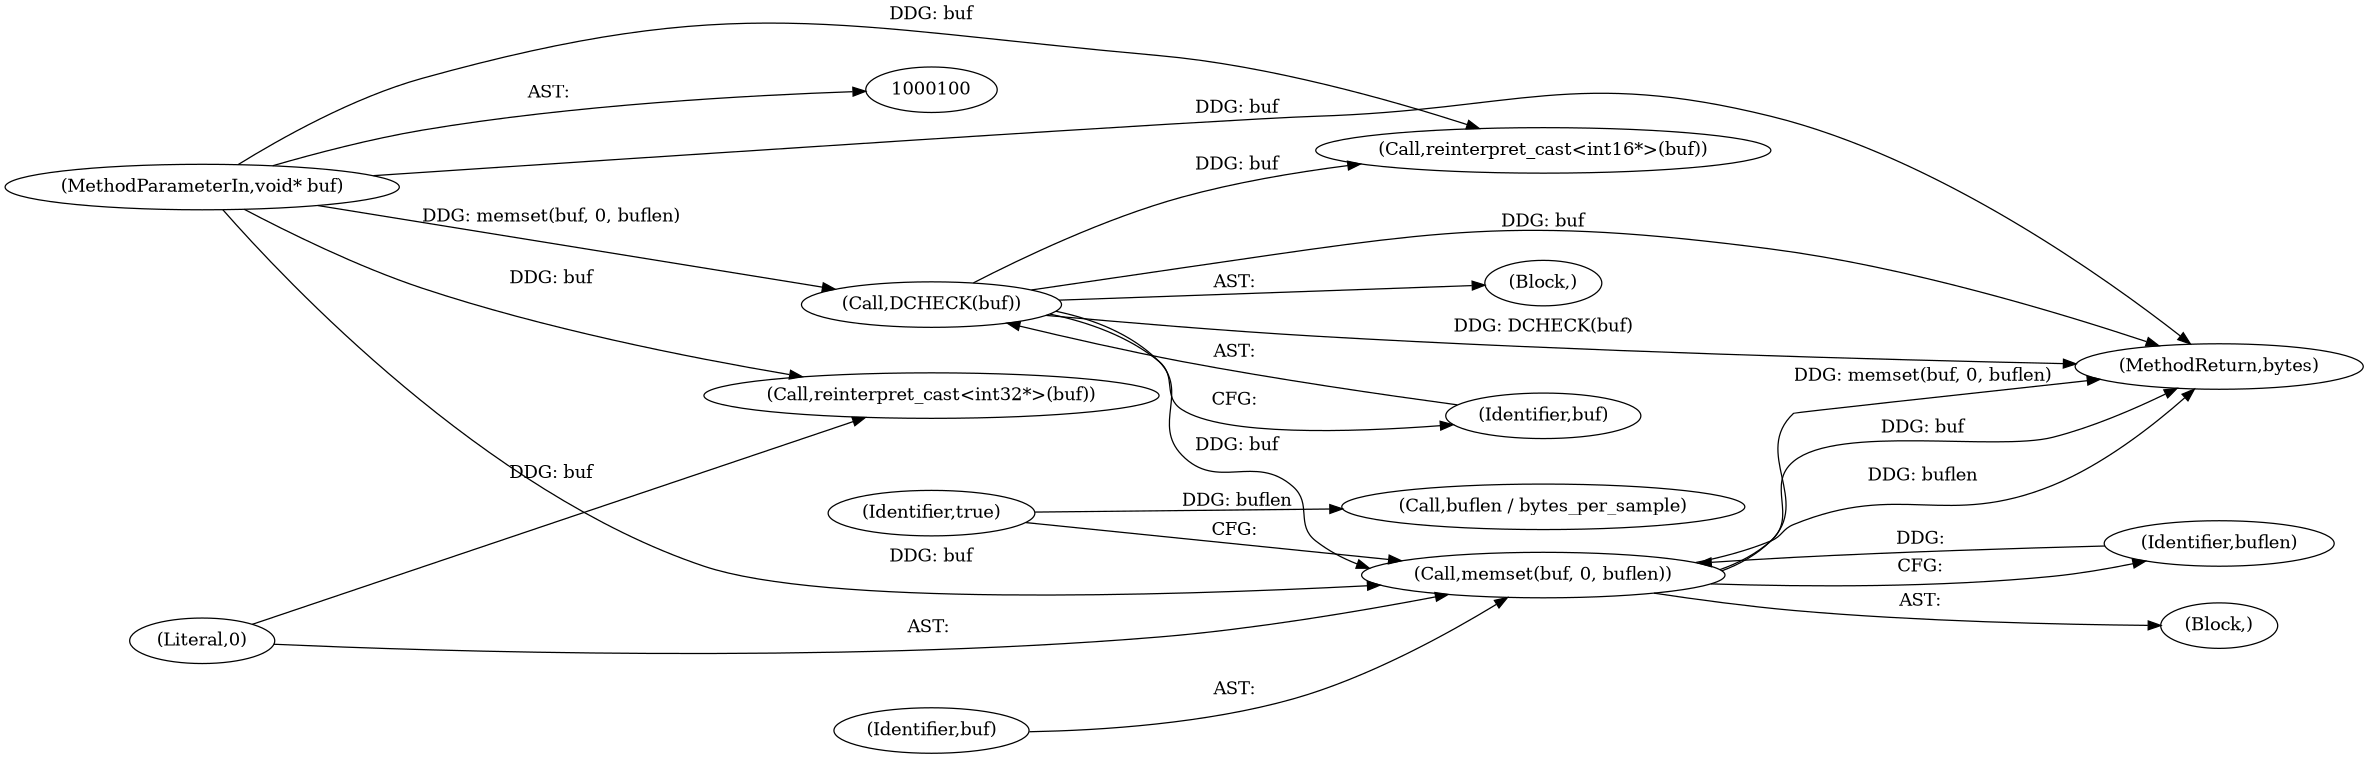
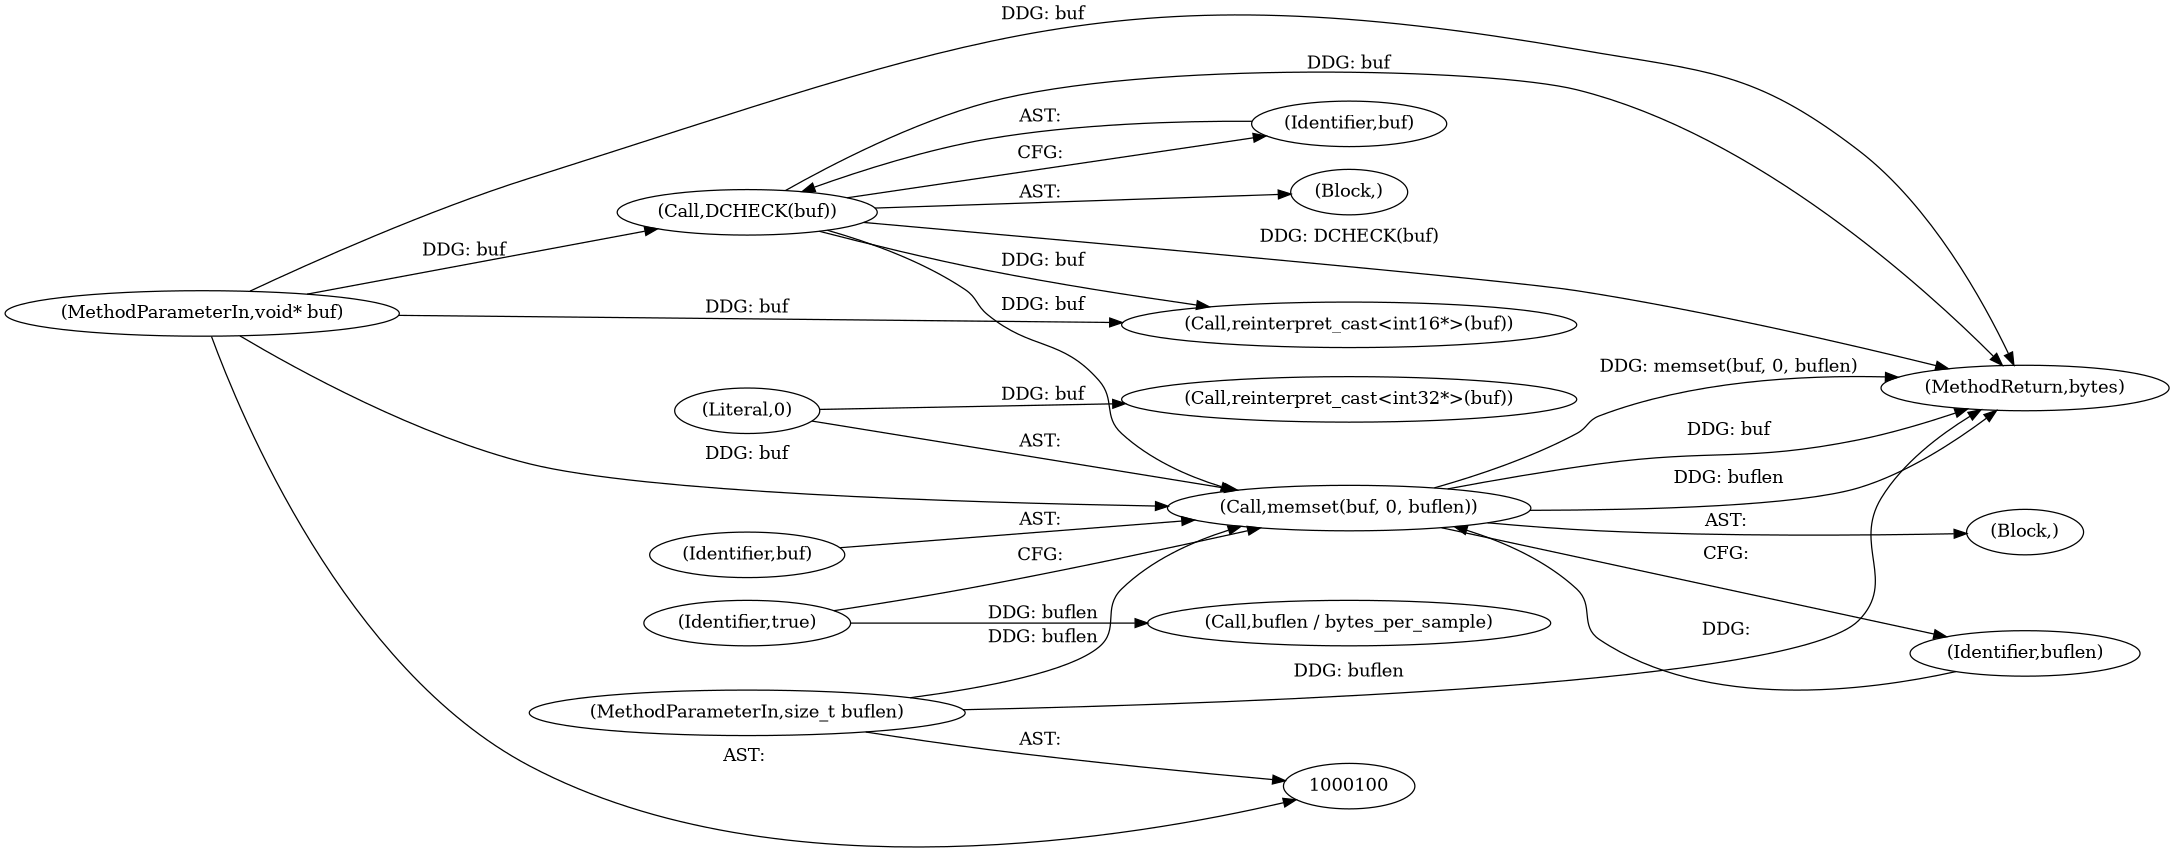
edge "(MethodParameterIn,void* buf)" -> "(Call,DCHECK(buf))": label "DDG: memset(buf, 0, buflen)" -> "DDG: buf"
edge "(MethodParameterIn,void* buf)" -> "(Call,reinterpret_cast<int32*>(buf))": removed, label "DDG: buf"
node "(MethodParameterIn,size_t buflen)": added
